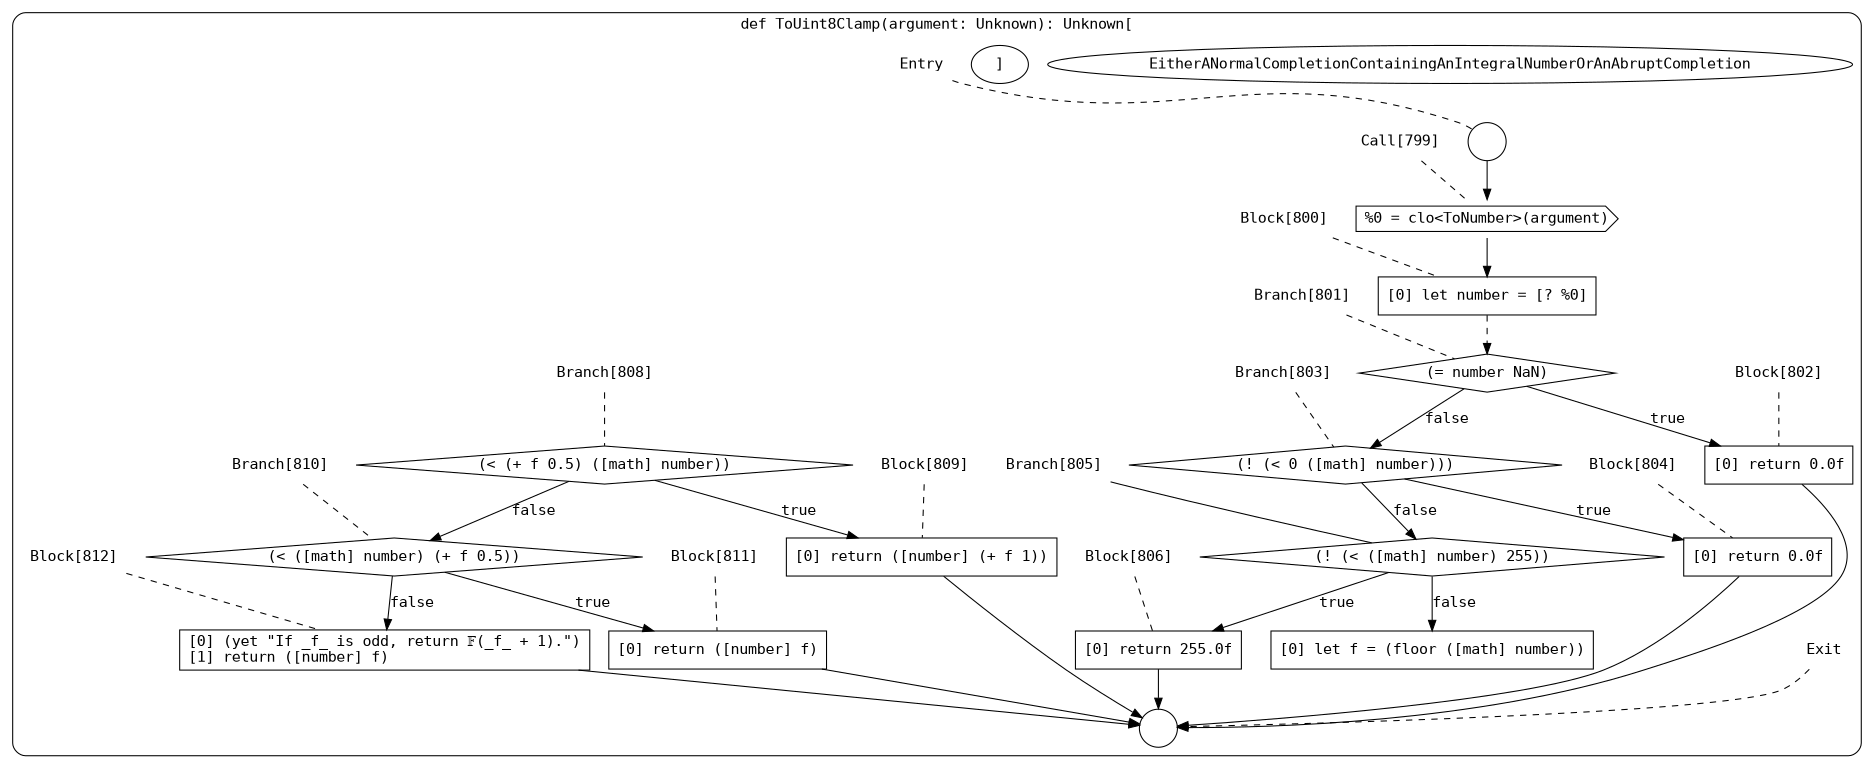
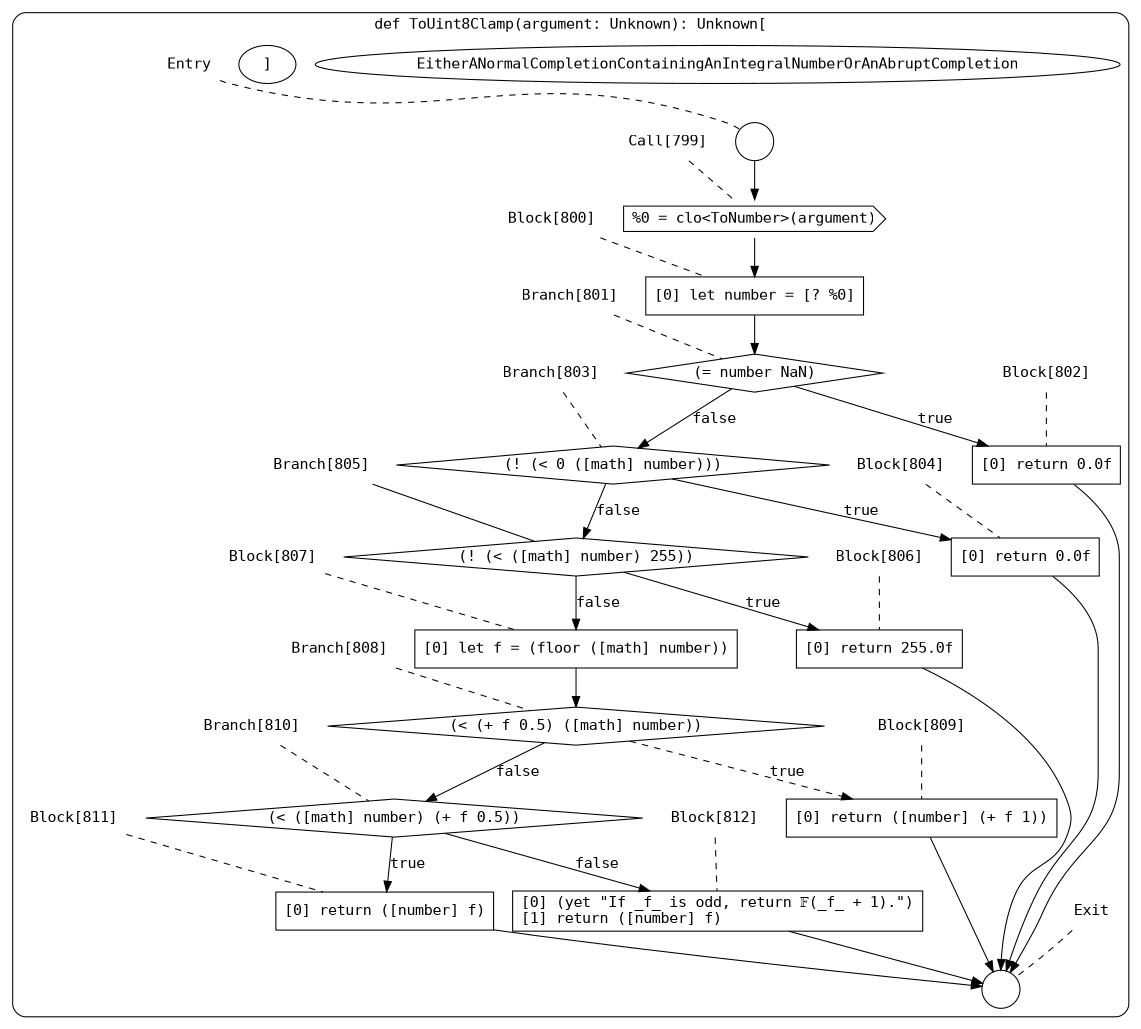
edge "[0] let number = [? %0]" -> "(= number NaN)": style dashed -> solid
edge "(< (+ f 0.5) ([math] number))" -> "[0] return ([number] (+ f 1))": style solid -> dashed
node "Block[807]": added
edge "[0] let f = (floor ([math] number))" -> "(< (+ f 0.5) ([math] number))": added
